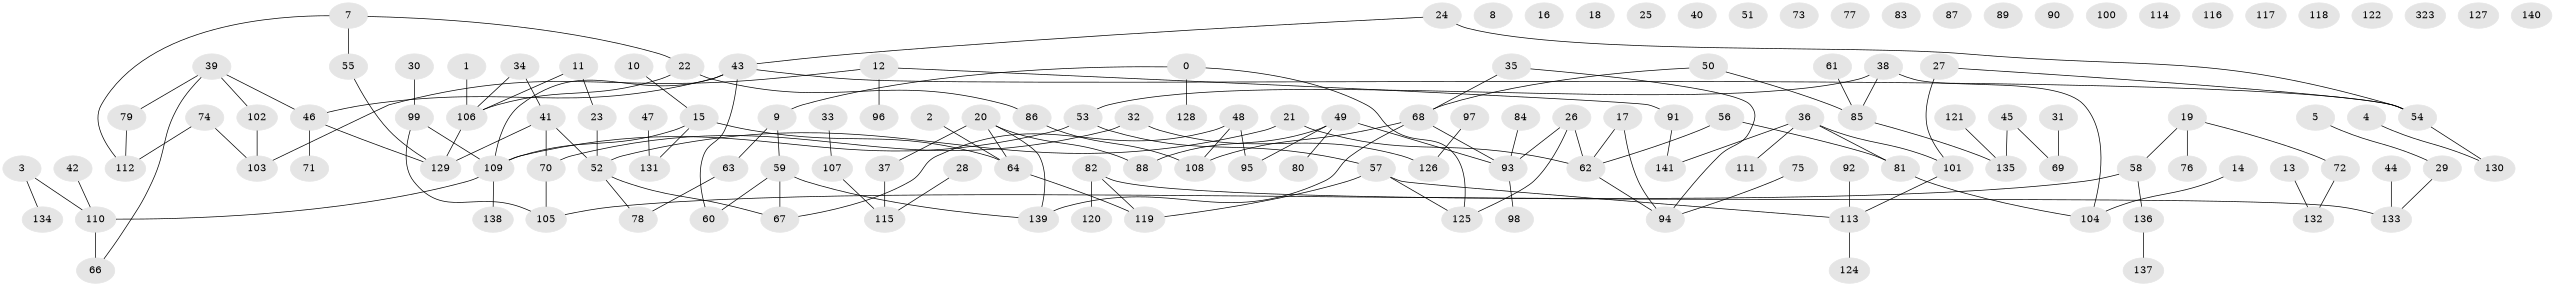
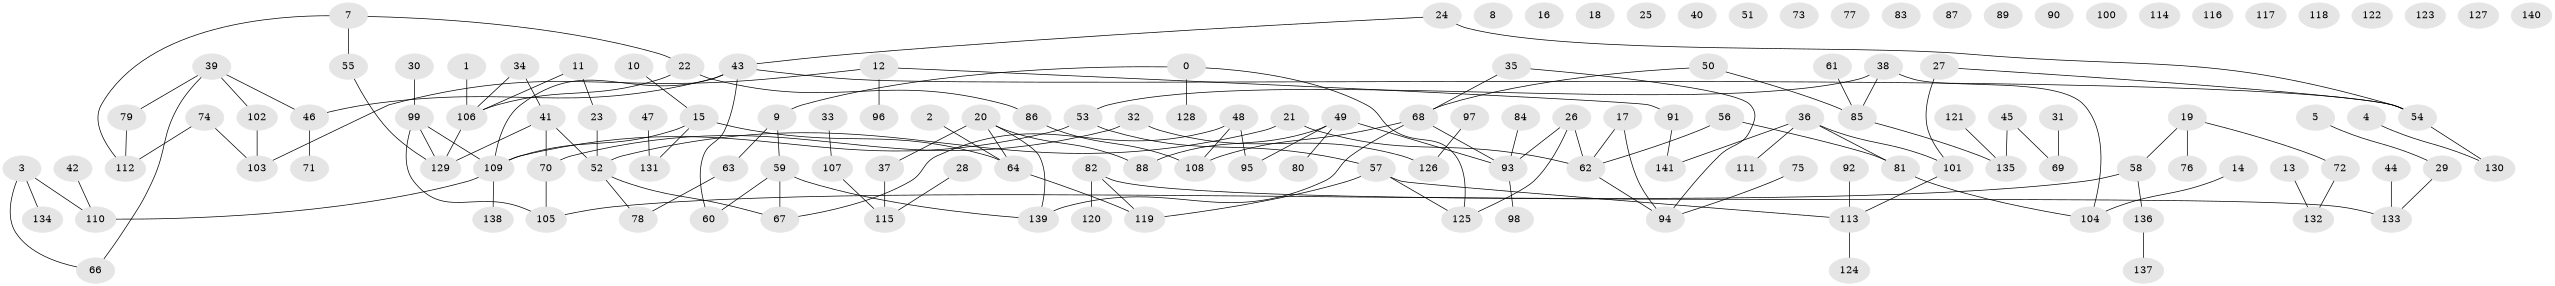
node "323": label "323" -> "123"
edge "46" -- "129": now "99" -- "129"
edge "110" -- "66": now "3" -- "66"
